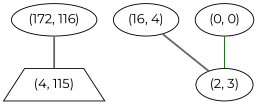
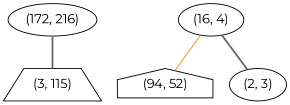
node "(172, 116)": label "(172, 116)" -> "(172, 216)"
node "(0, 0)": removed
node "(4, 115)": label "(4, 115)" -> "(3, 115)"
node "(94, 52)": added
